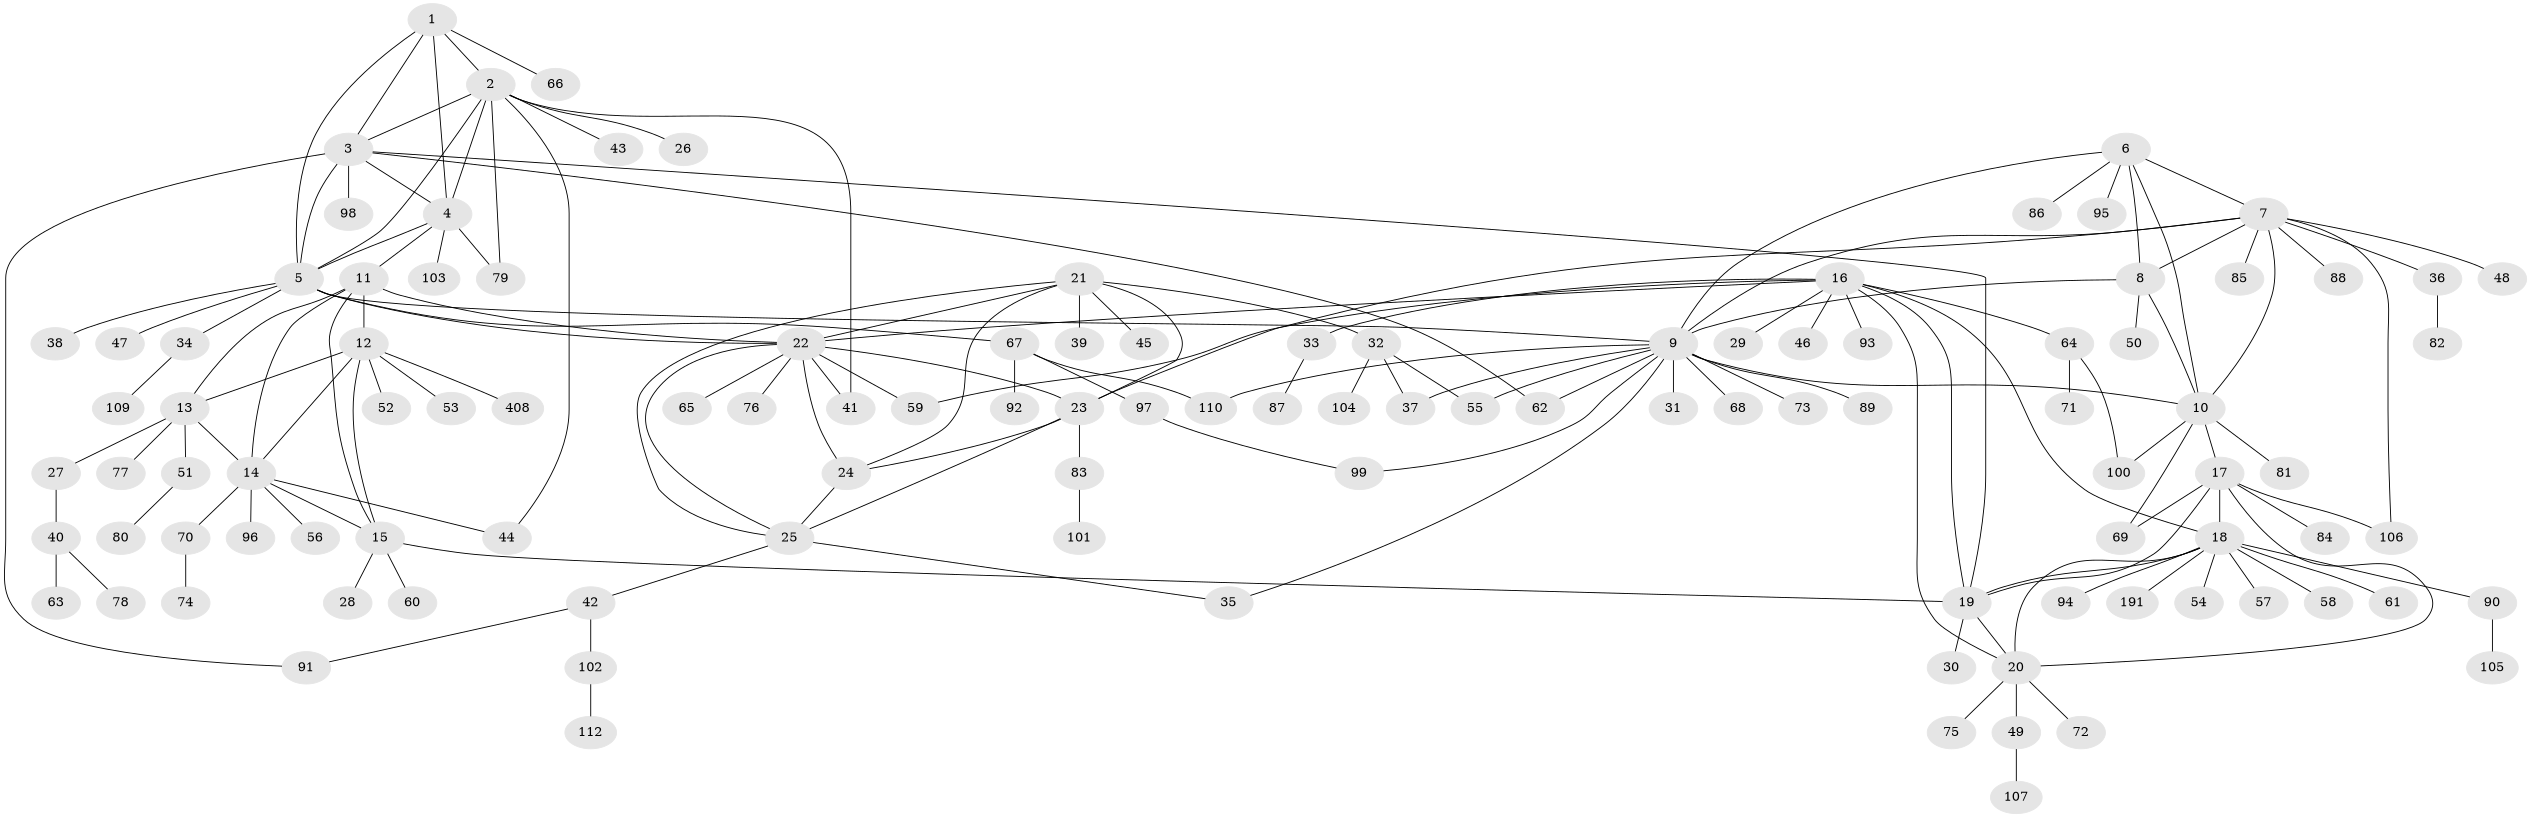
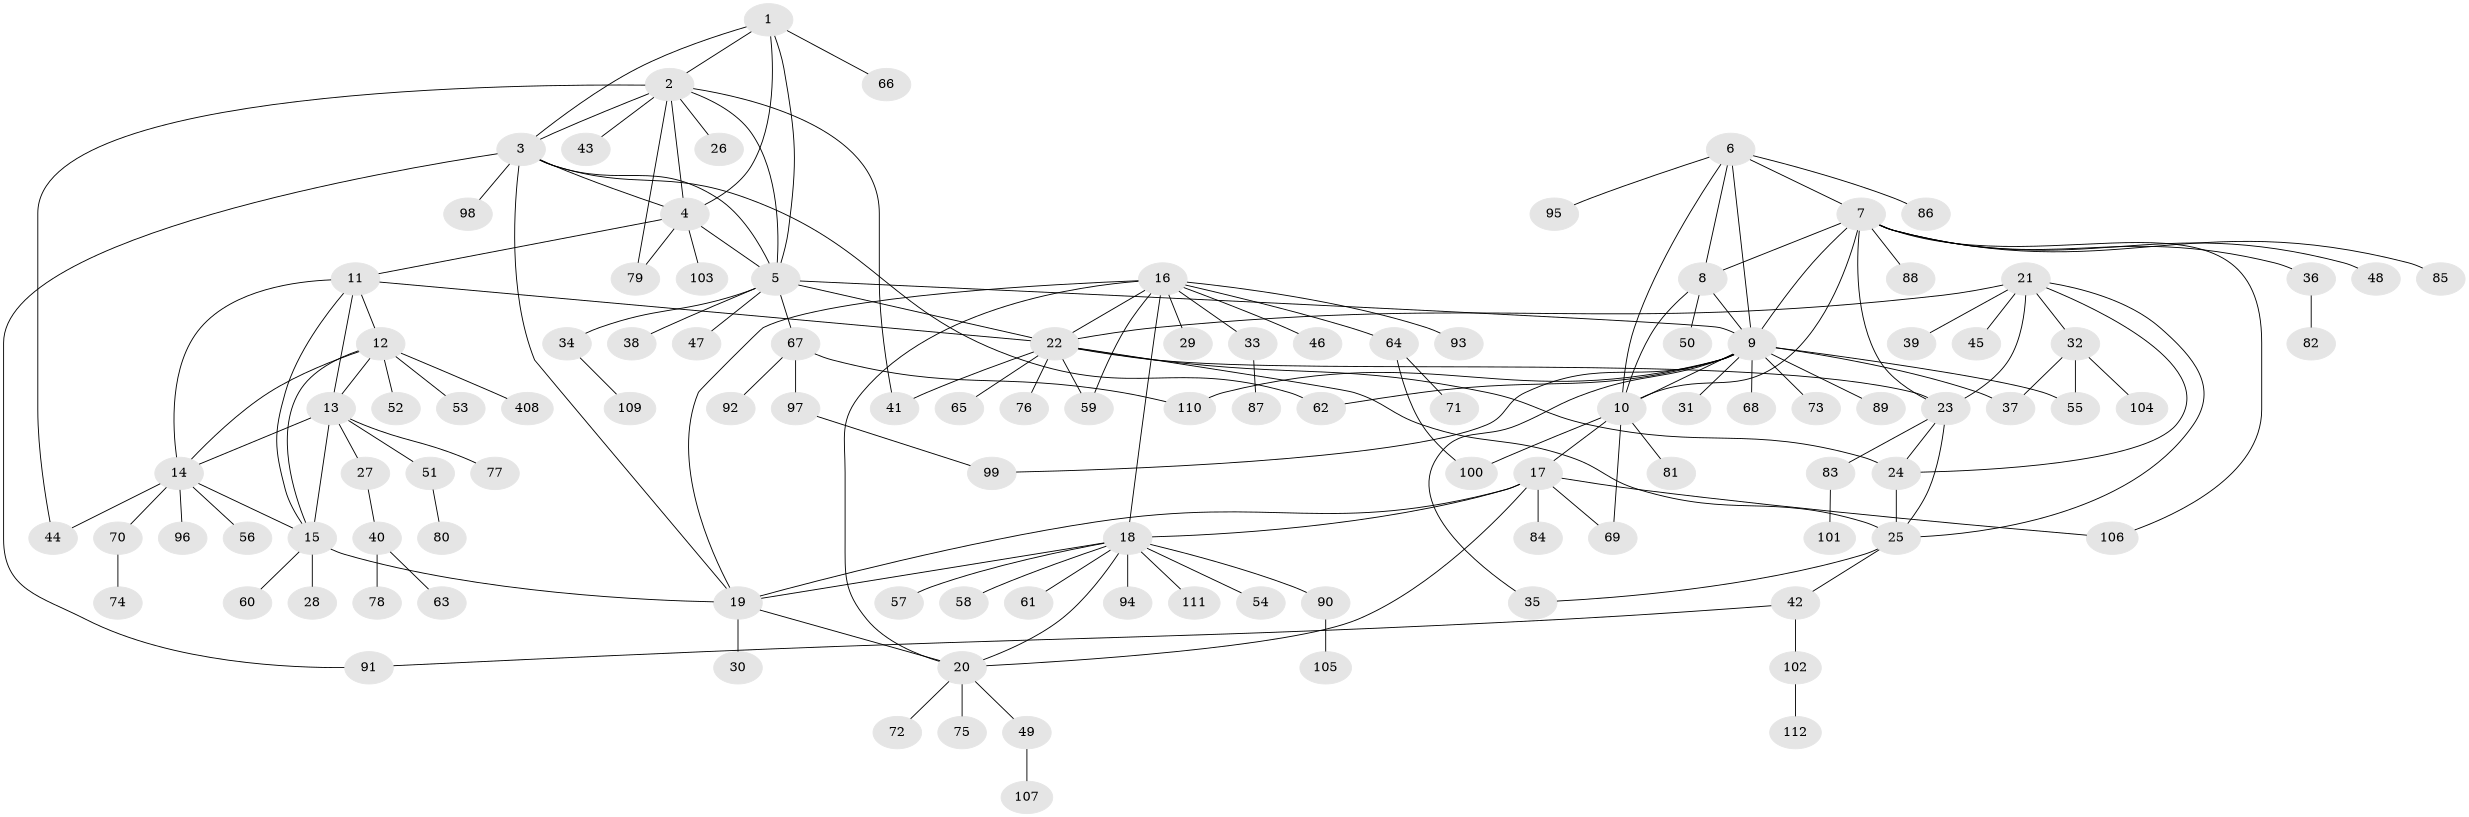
edge "13" -- "15": added
node "191": label "191" -> "111"
